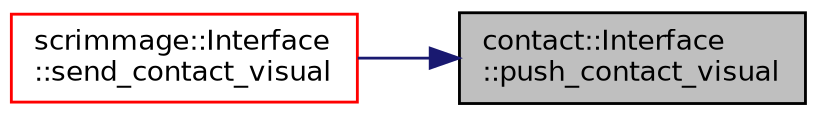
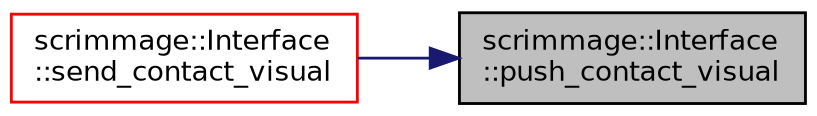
node "contact::Interface ::push_contact_visual": label "contact::Interface ::push_contact_visual" -> "scrimmage::Interface ::push_contact_visual"
